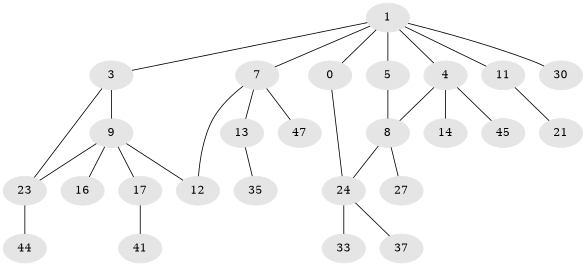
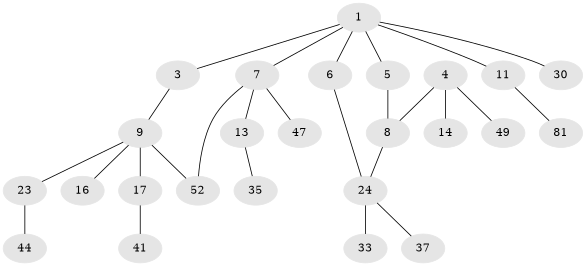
edge "1" -- "4": removed
node "0": label "0" -> "6"
edge "3" -- "23": removed
node "45": label "45" -> "49"
node "21": label "21" -> "81"
node "12": label "12" -> "52"
node "27": removed
